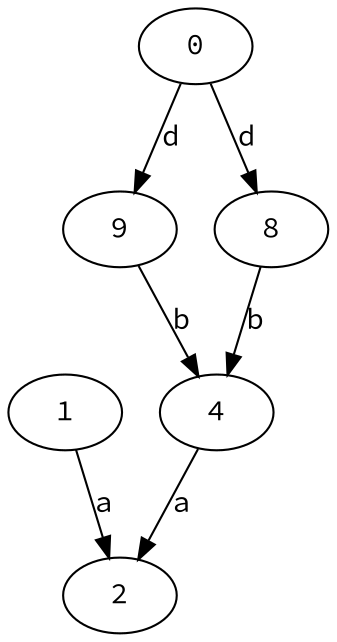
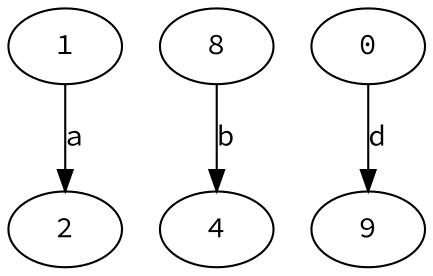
edge "0" -> "8": removed, label "d"
edge "9" -> "4": removed, label "b"
edge "4" -> "2": removed, label "a"
